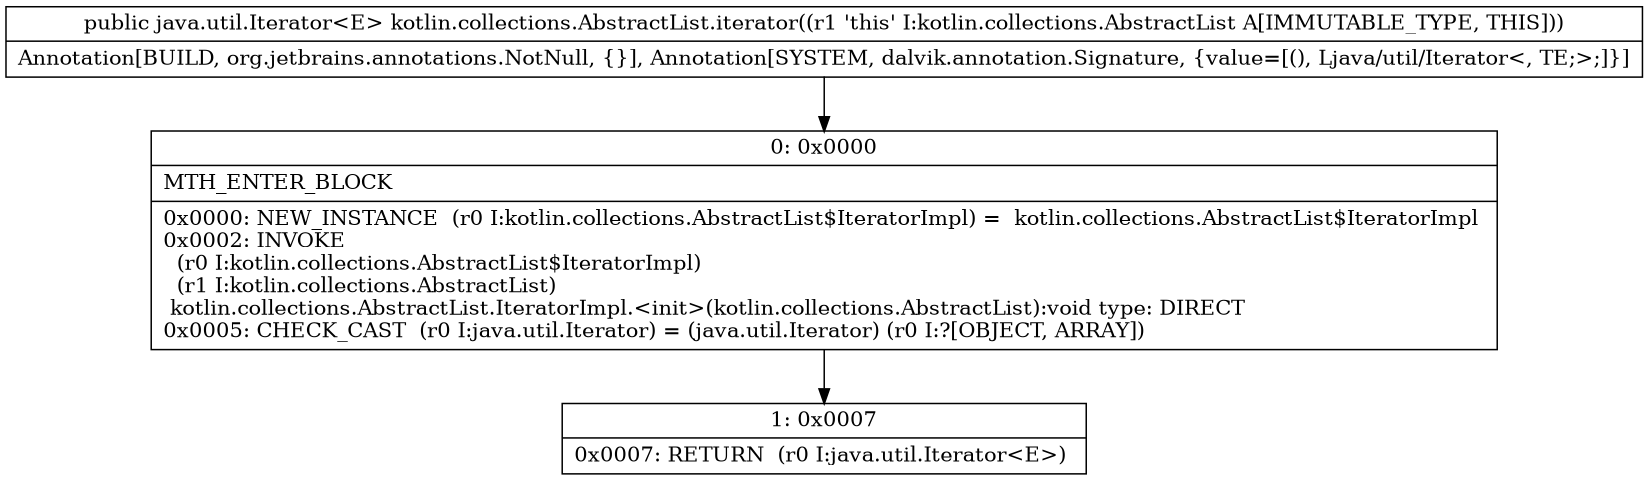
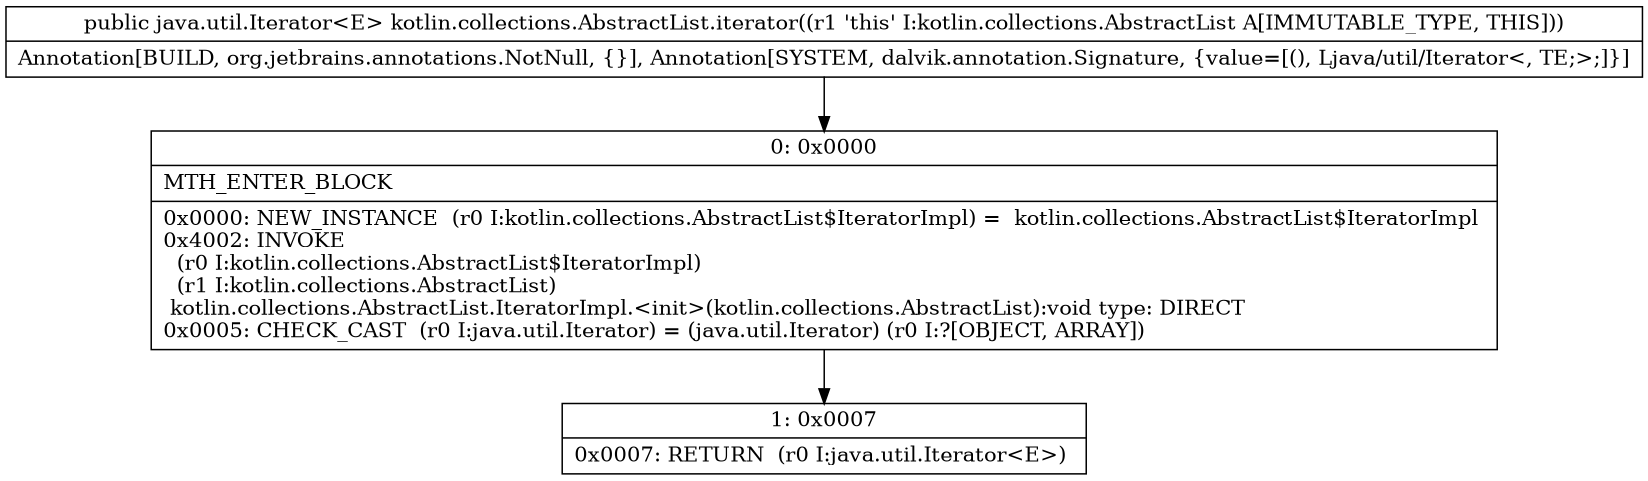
node "0: 0x0000": text "0x0002: INVOKE" -> "0x4002: INVOKE"
